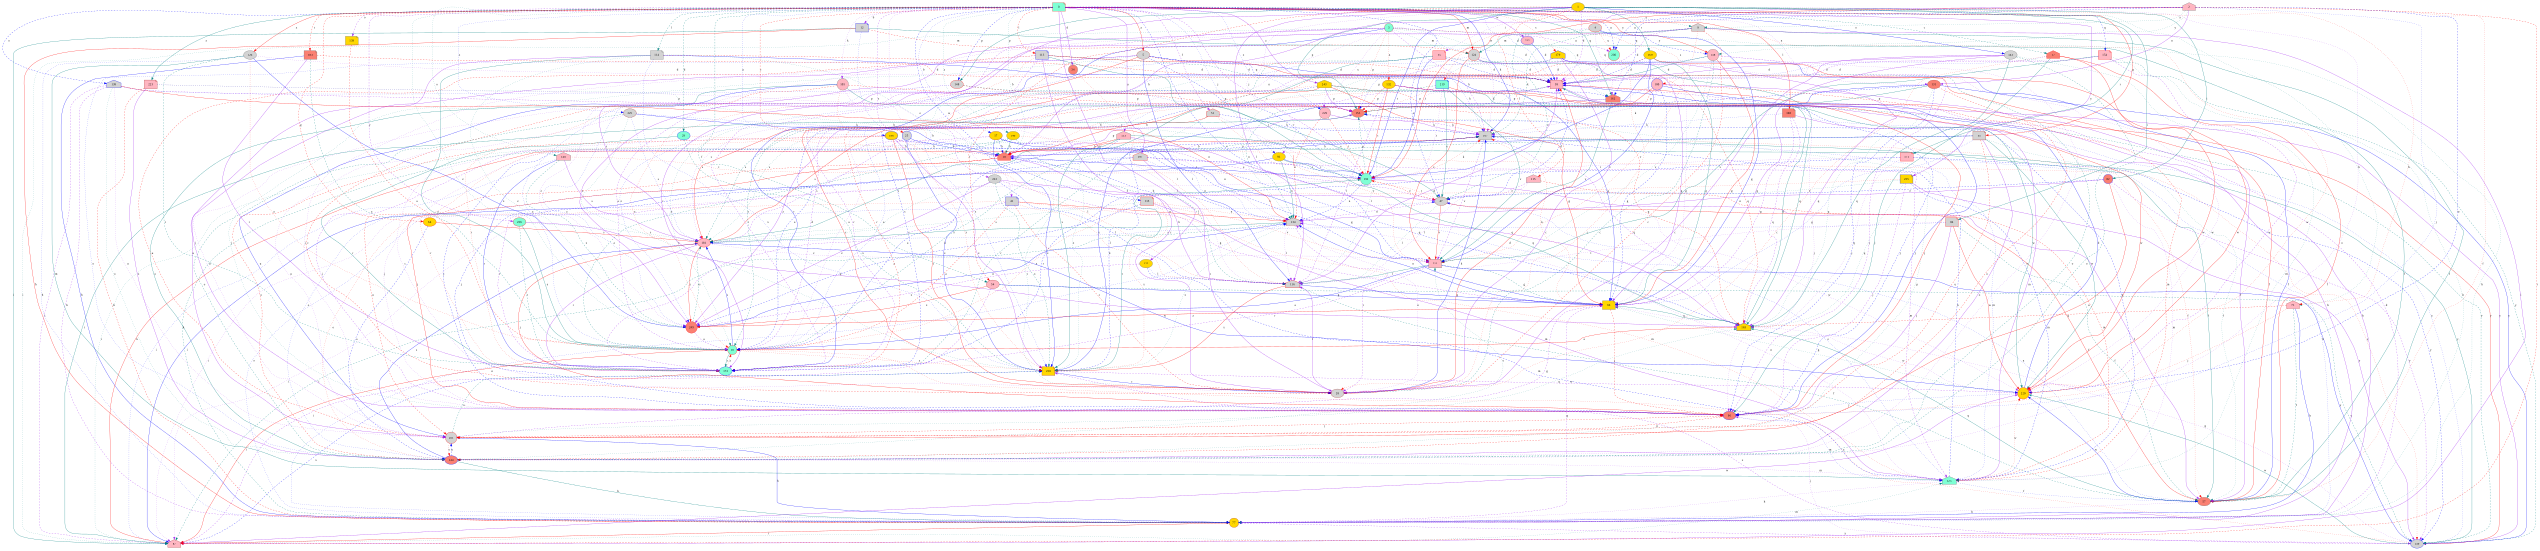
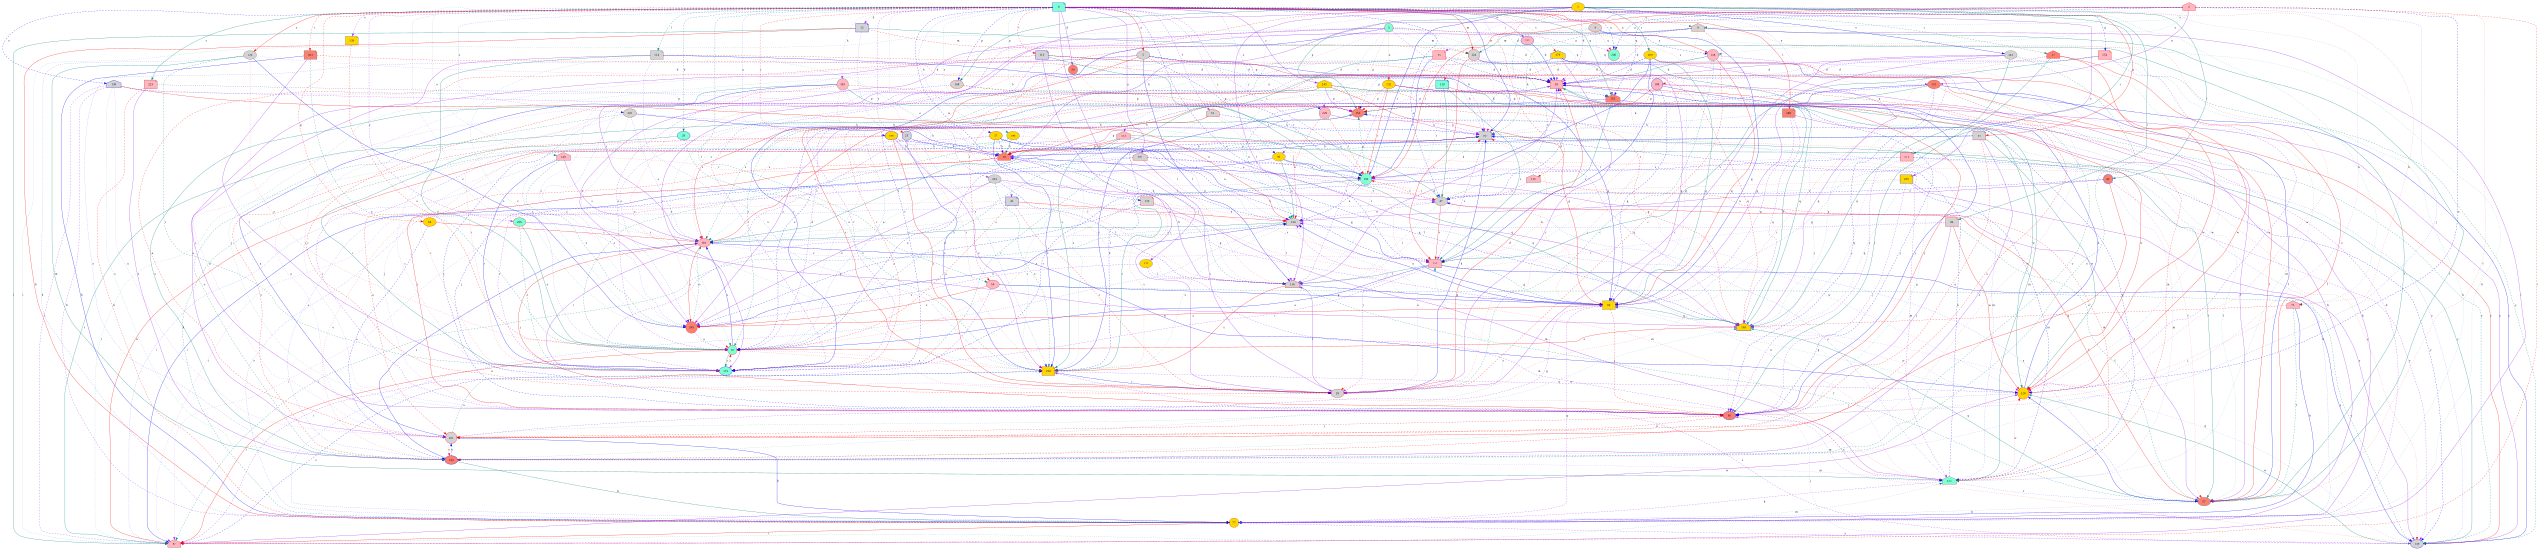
node "0": color red -> blue
node "2": color gray40 -> red
edge "38" -> "125": color purple -> teal
edge "122" -> "125": color blue -> purple
edge "125" -> "77": style dotted -> dashed
